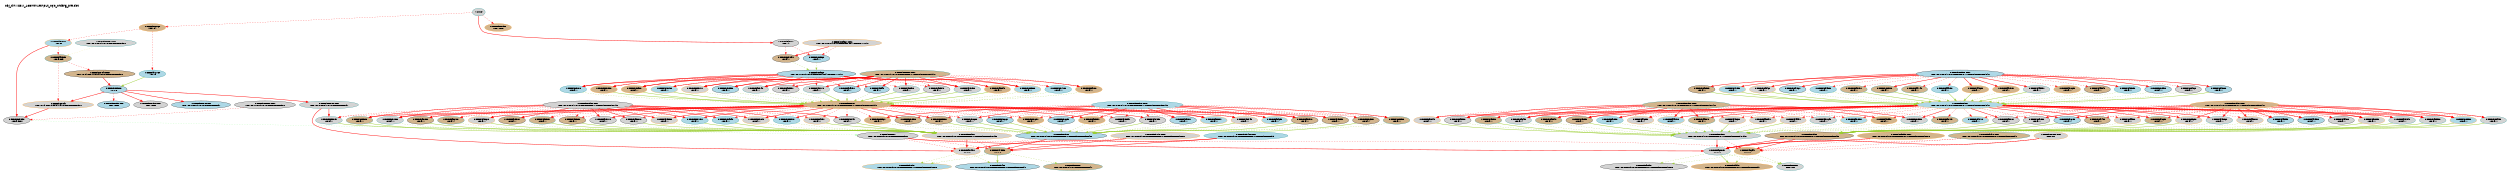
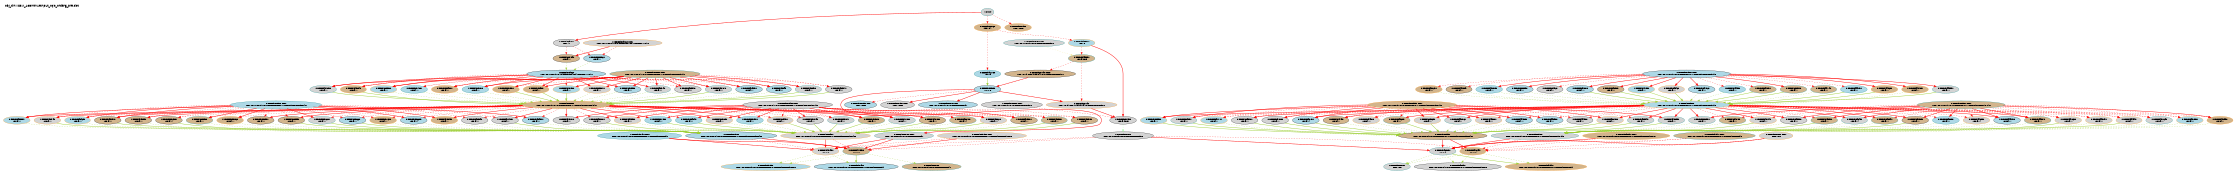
edge "0xaaaaab8857c0 POST TOP->FSM_4ContinueInput__DOT__state_din" -> "0xaaaaab8b31d0 ASSIGNW": now "0xaaaaab8857c0 POST TOP->FSM_4ContinueInput__DOT__state_din" -> "0xaaaaab9755b0 ALWAYS"
node "0xaaaaab9992b0 ASSIGNW": color darkorange -> black
